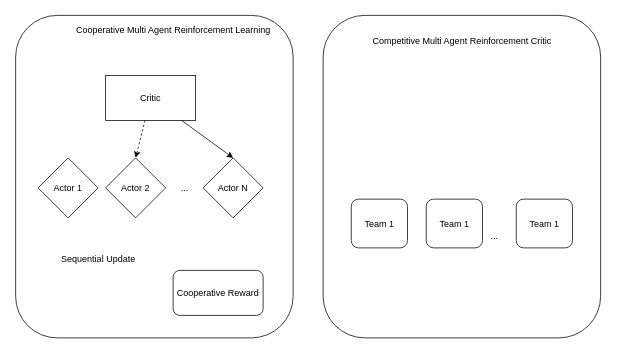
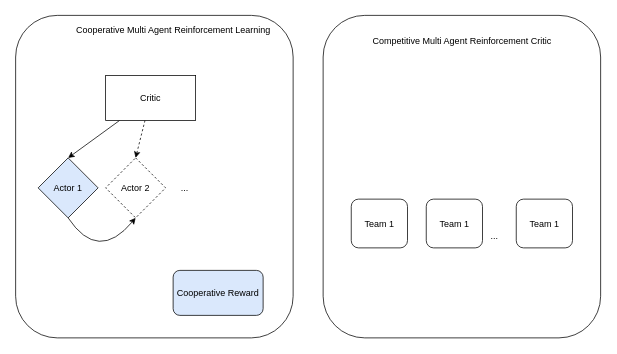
edge "Critic" -> "Actor 1": added
edge "Critic" -> "Actor N": removed
node "Actor 1": fillcolor #ffffff -> #dae8fc
node "Actor 2": style solid -> dashed
node "Actor N": removed
edge "Actor 1" -> "Actor 2": added
node "Sequential Update": removed
node "Cooperative Reward": fillcolor #ffffff -> #dae8fc
